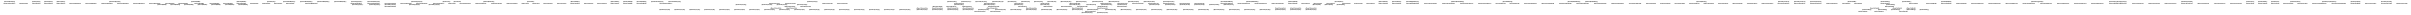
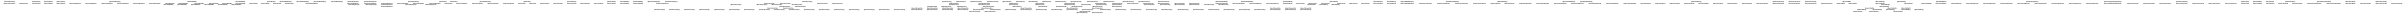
node "org.apache.commons.math.ode.ExpandableStatefulODE#96": removed
